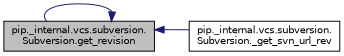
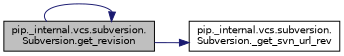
edge "pip._internal.vcs.subversion. Subversion._get_svn_url_rev" -> "pip._internal.vcs.subversion. Subversion.get_revision": reversed
